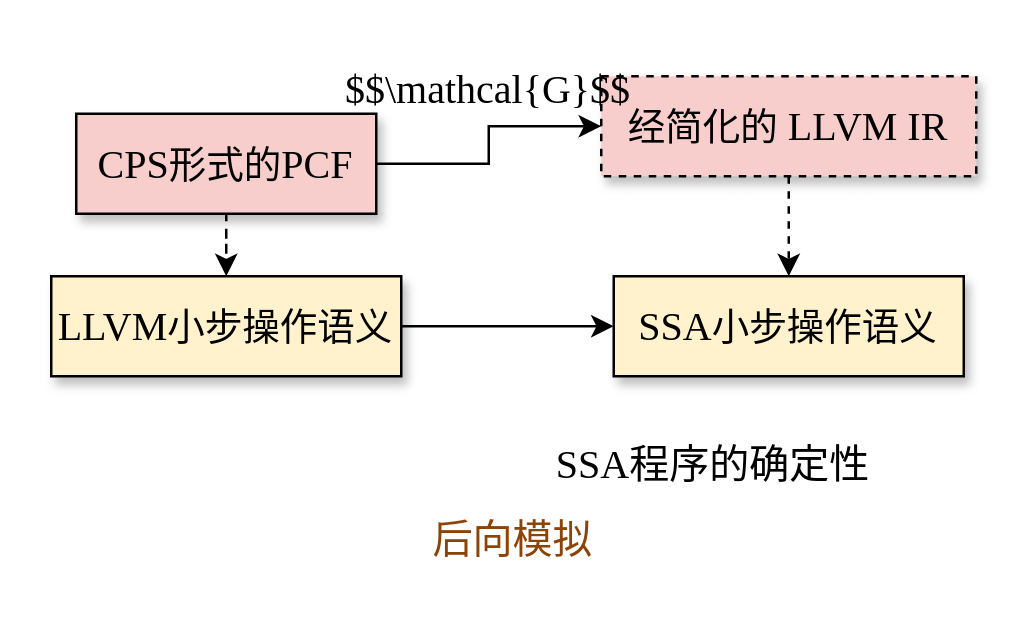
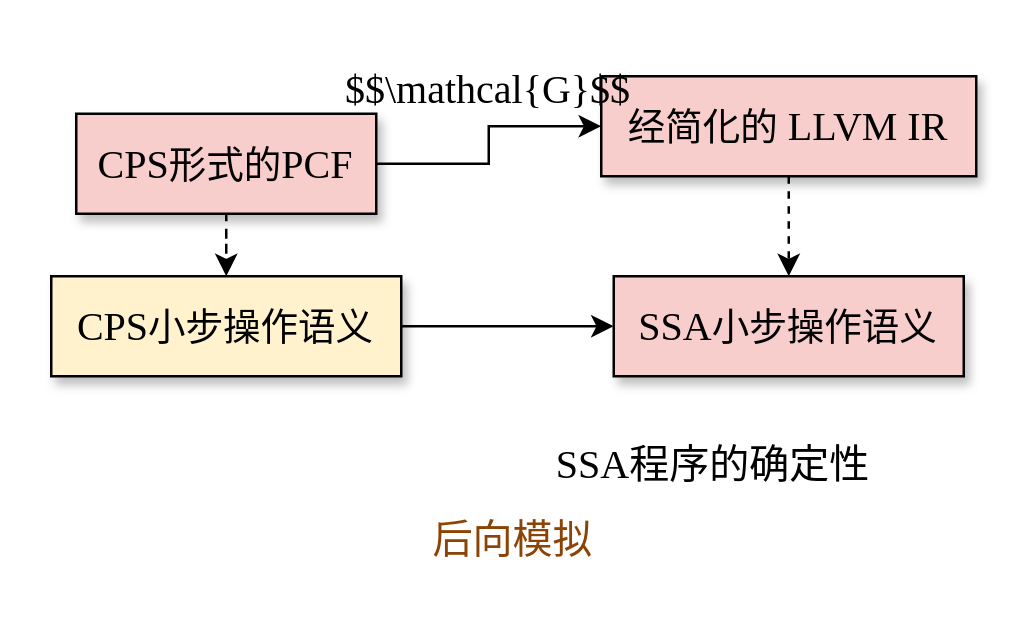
node "经简化的 LLVM IR": style dashed -> solid
node "LLVM小步操作语义": label "LLVM小步操作语义" -> "CPS小步操作语义"
node "SSA小步操作语义": fillcolor #fff2cc -> #f8cecc
